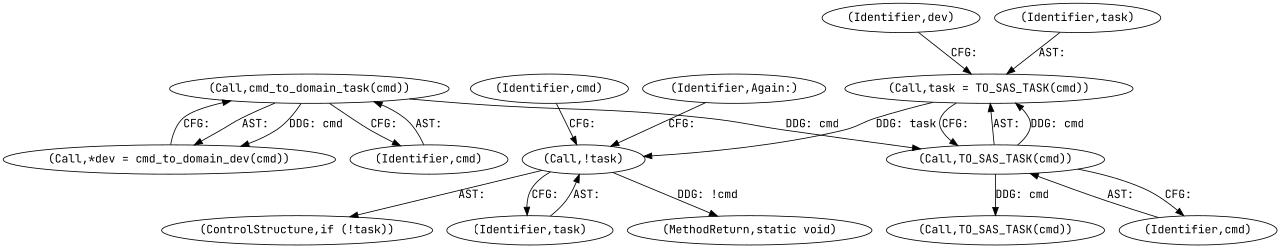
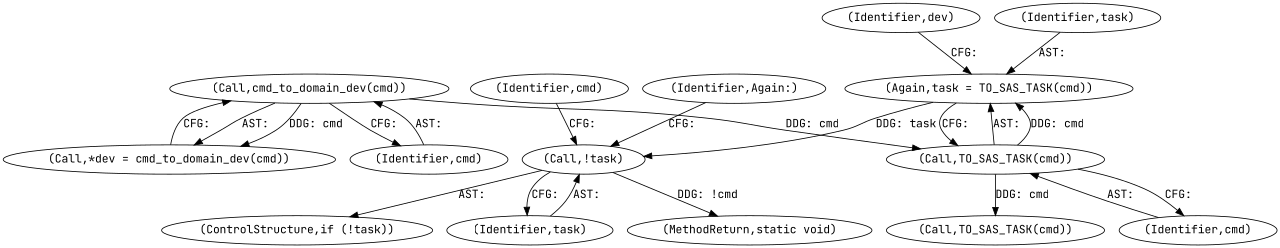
node "(Call,cmd_to_domain_task(cmd))": label "(Call,cmd_to_domain_task(cmd))" -> "(Call,cmd_to_domain_dev(cmd))"
node "(Call,task = TO_SAS_TASK(cmd))": label "(Call,task = TO_SAS_TASK(cmd))" -> "(Again,task = TO_SAS_TASK(cmd))"
